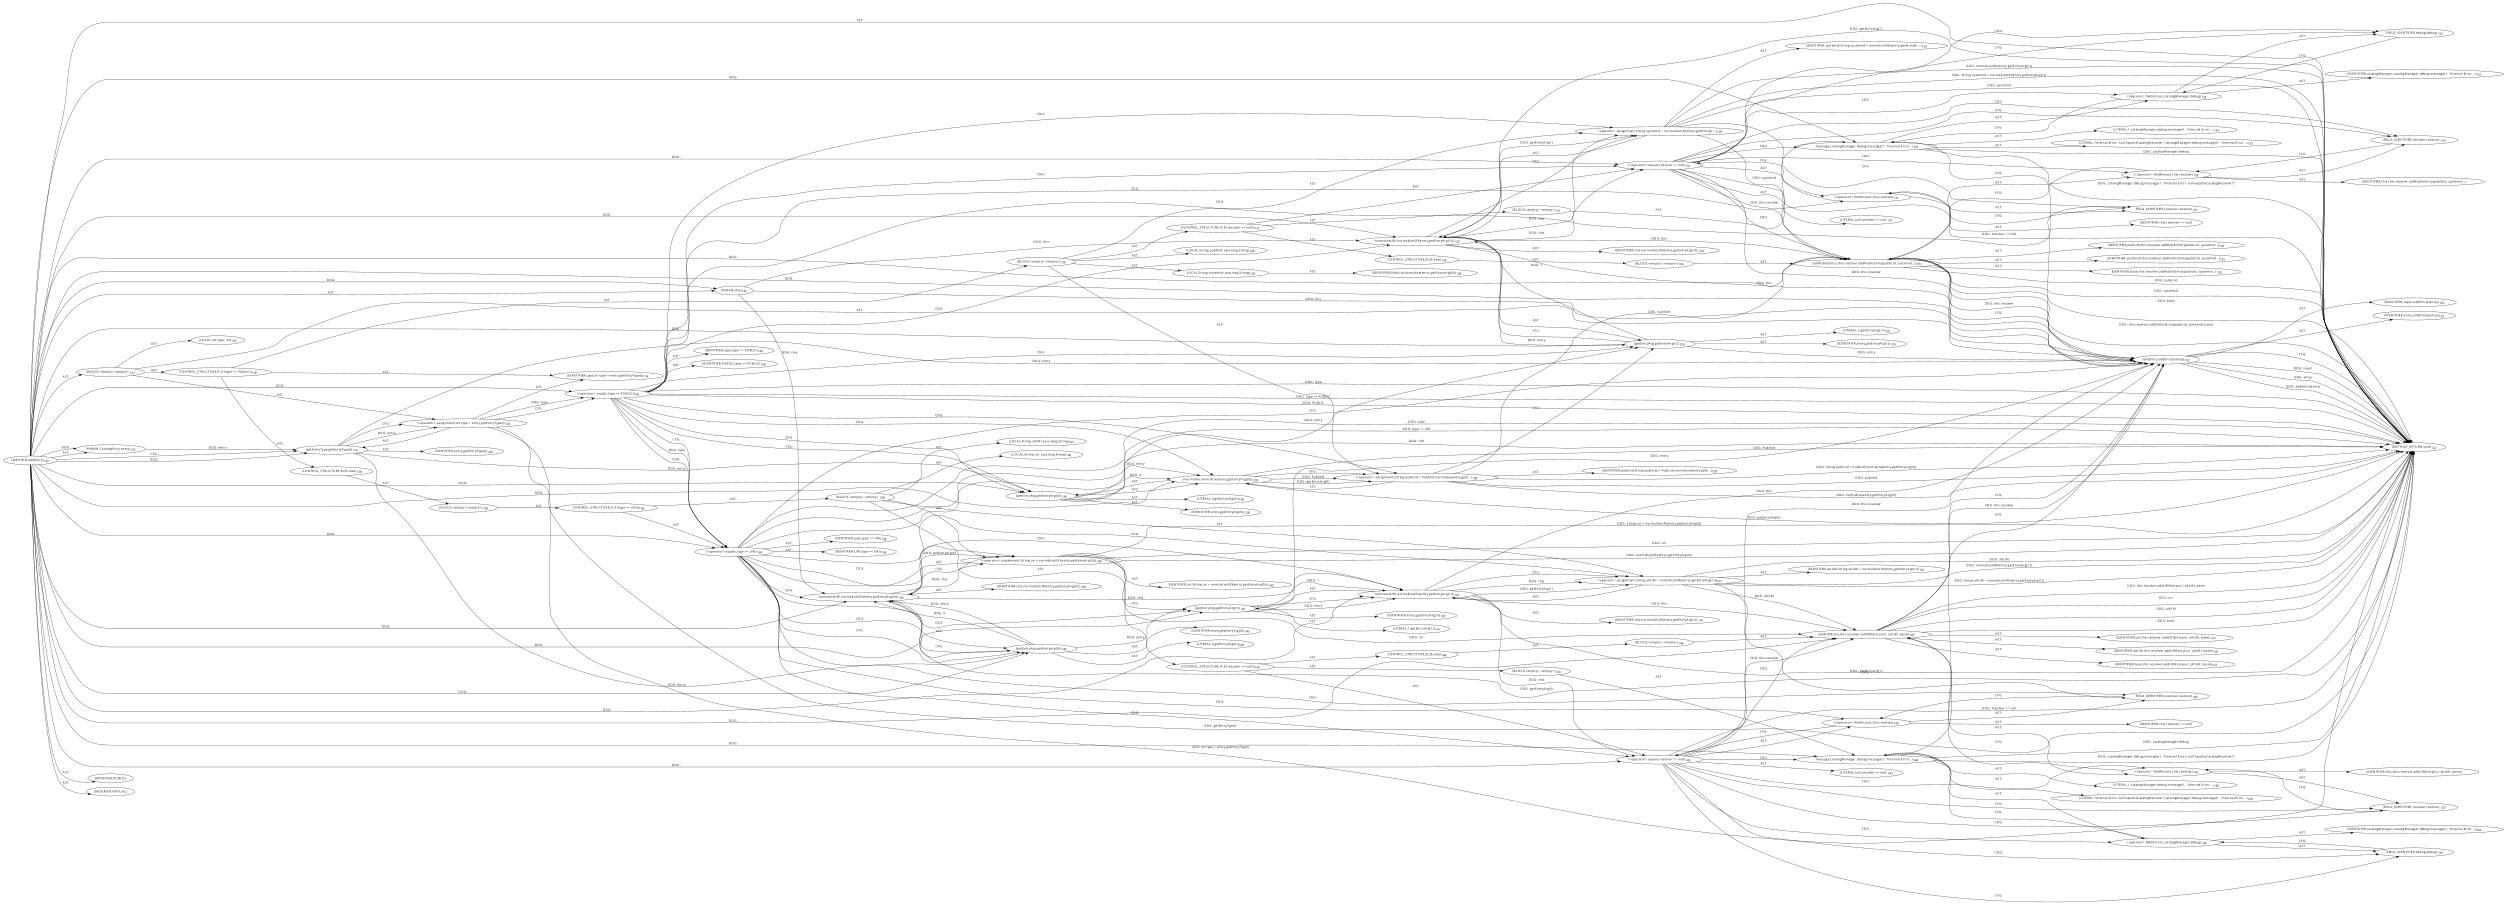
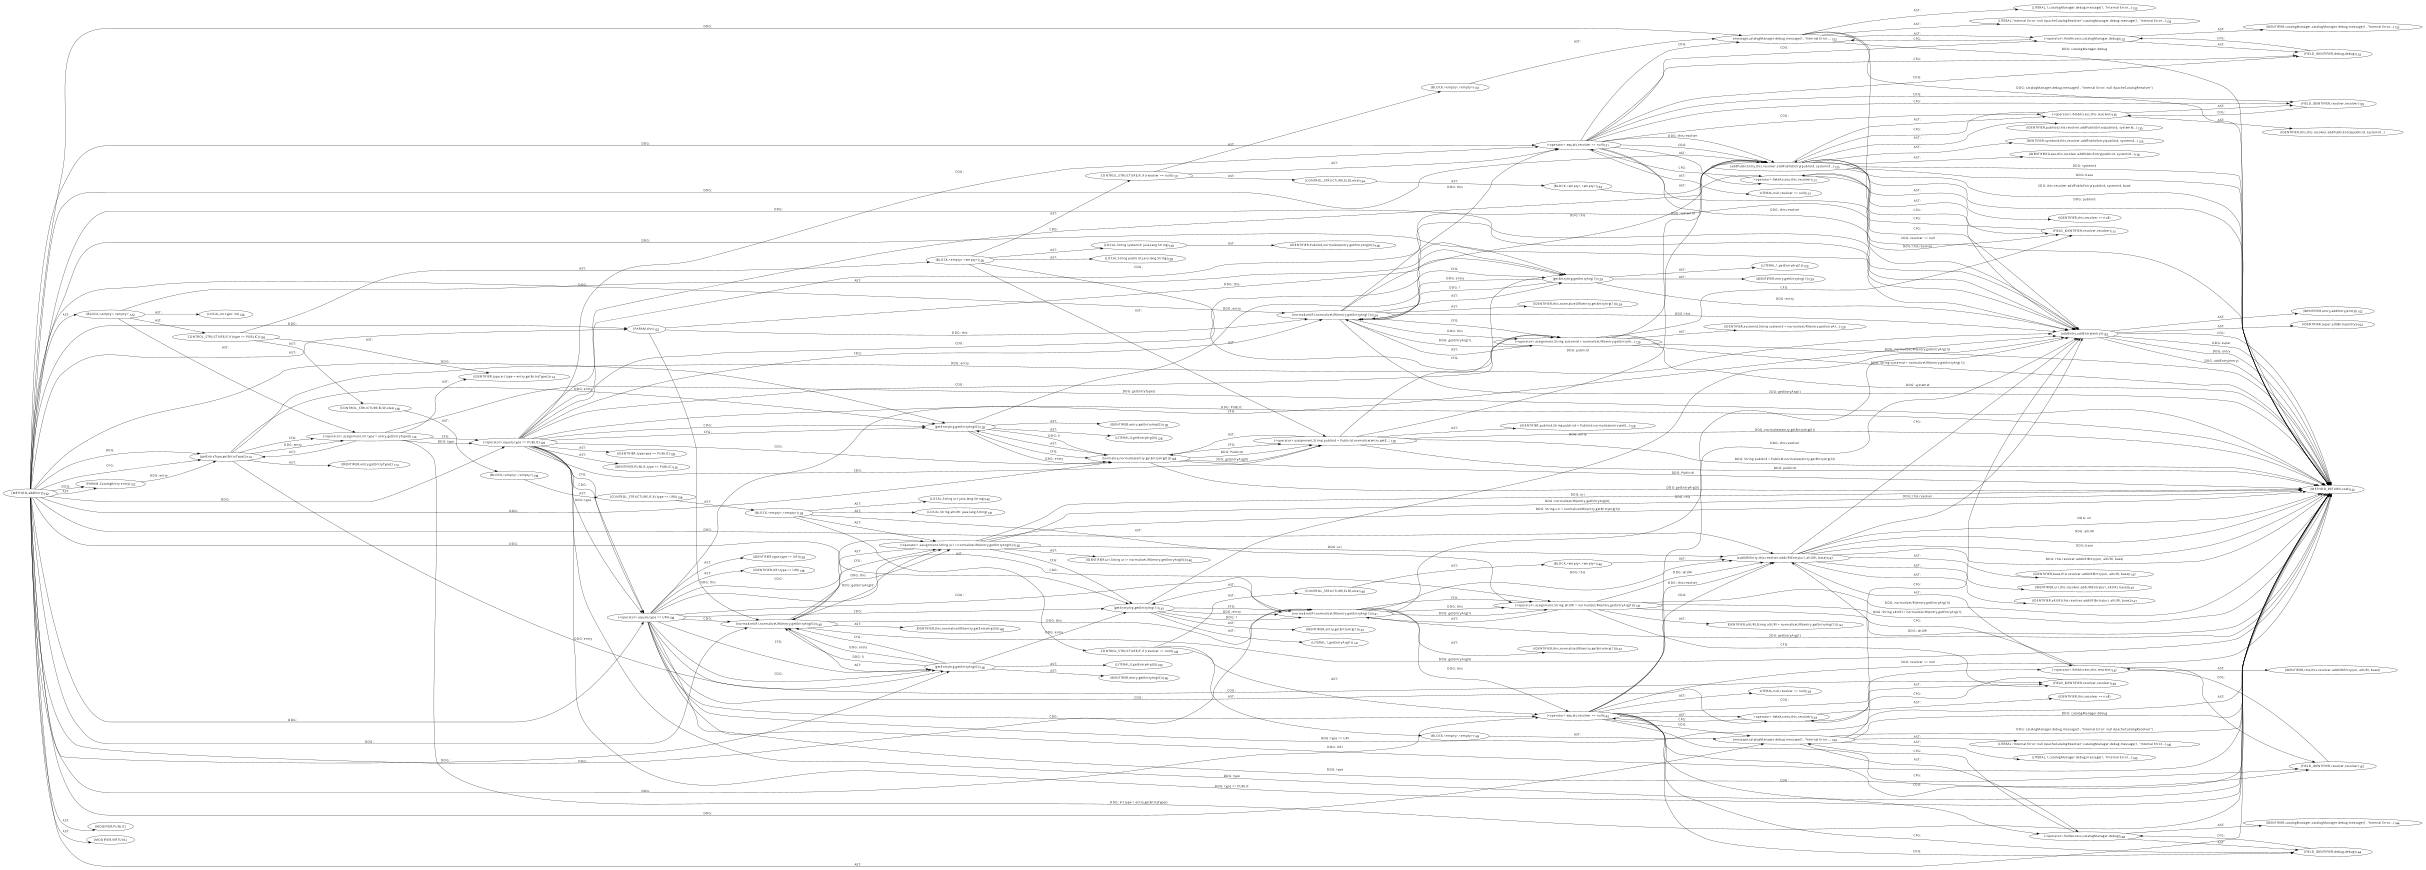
edge "(CONTROL_STRUCTURE,IF,if (type == URI))" -> "(<operator>.equals,type == URI)": removed, label "AST:"
